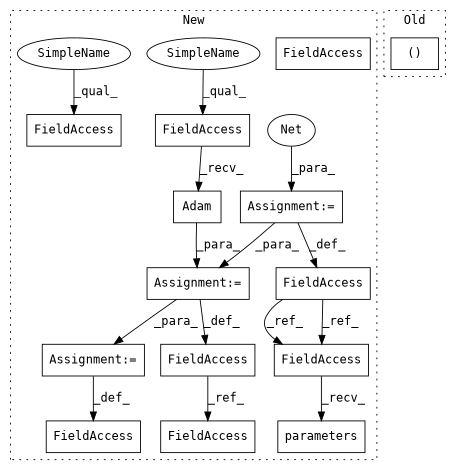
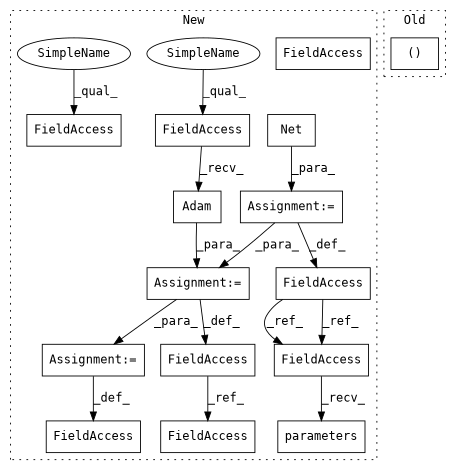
node "Net": shape ellipse -> box
